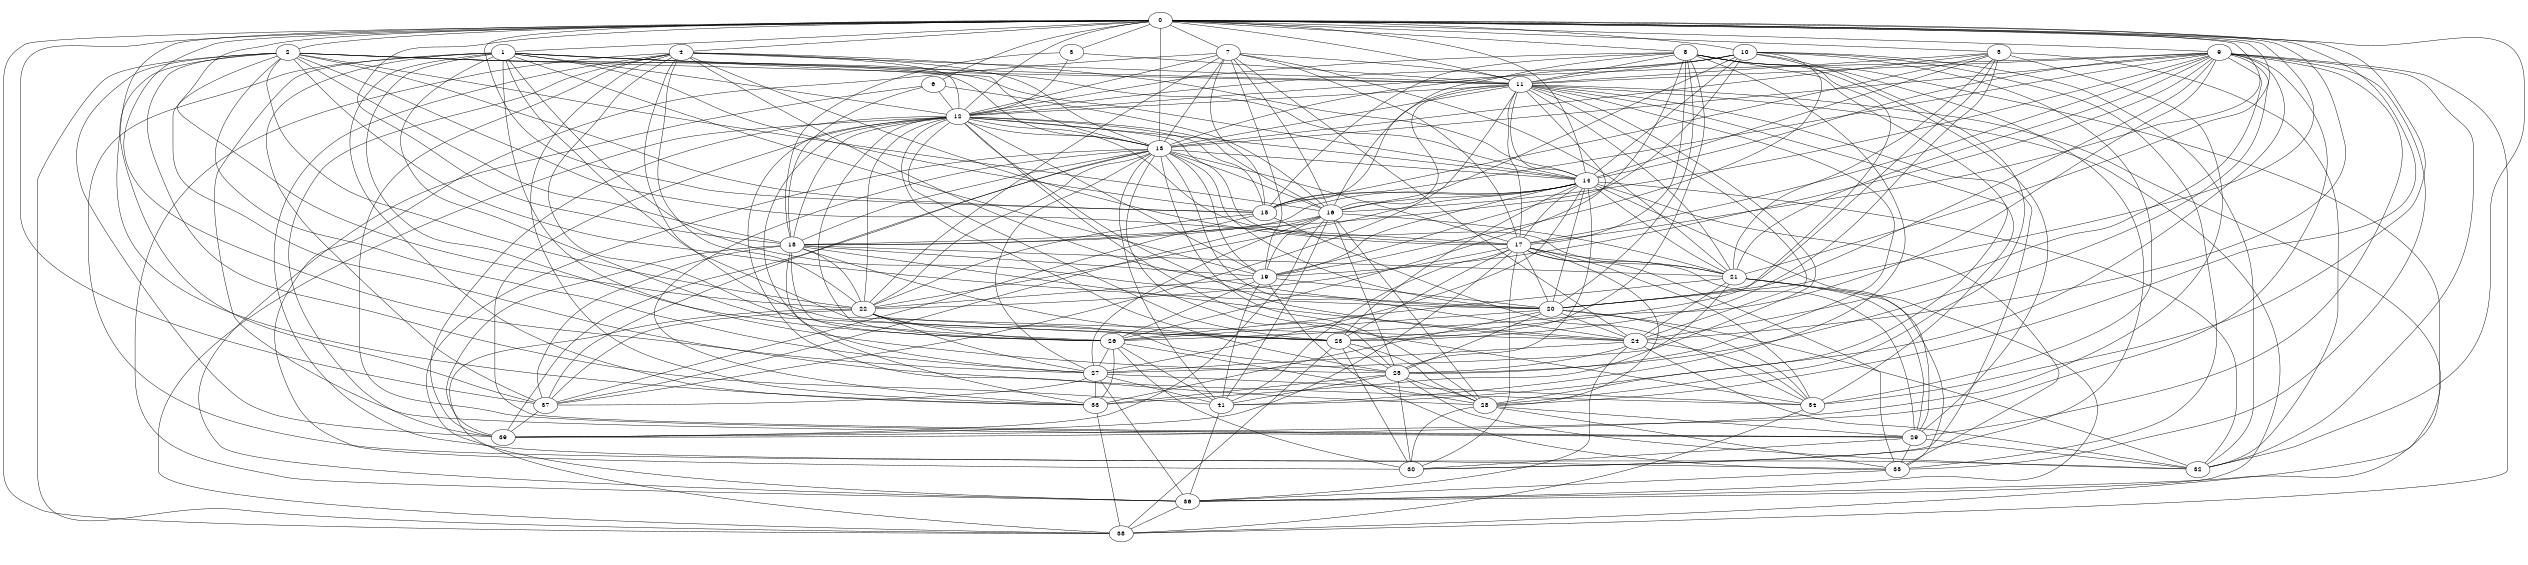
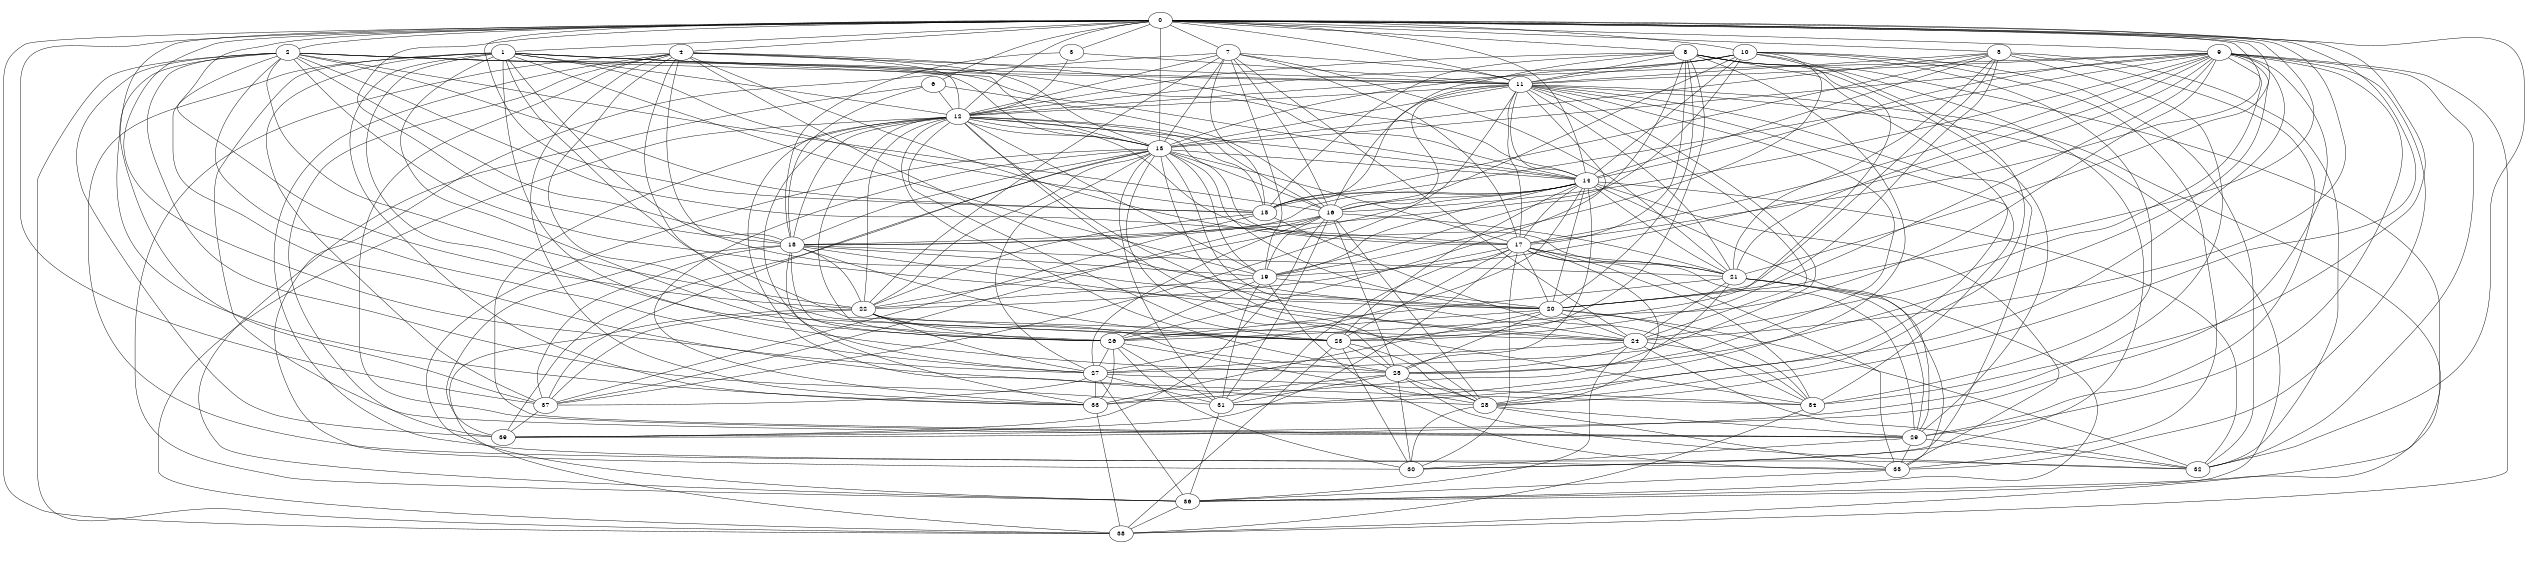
edge "12" -- "39": removed
edge "4" -- "22": now "4" -- "18"
edge "5" -- "29": added
node "41": label "41" -> "31"
